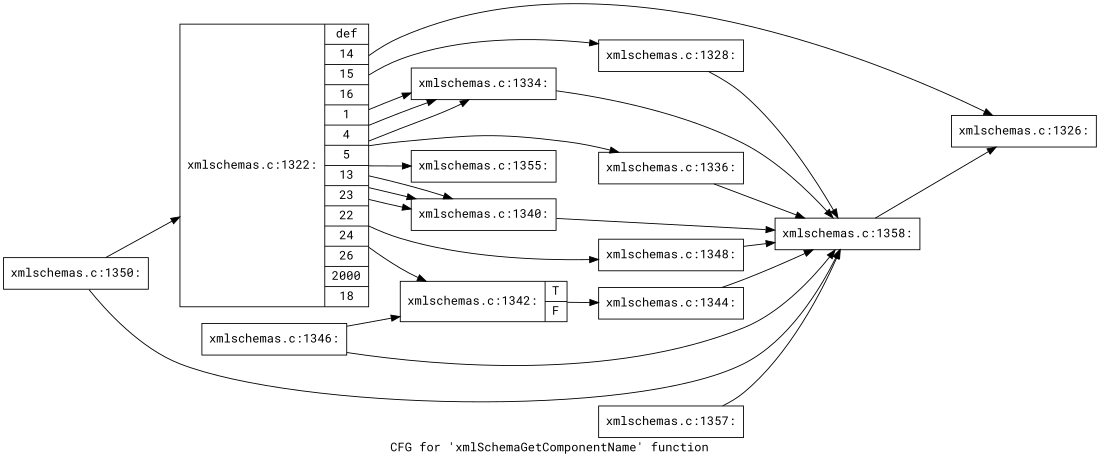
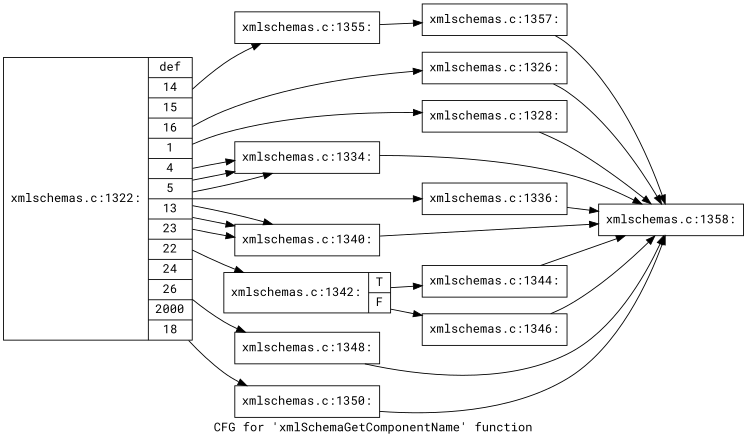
edge "xmlschemas.c:1355:" -> "xmlschemas.c:1357:": added
edge "xmlschemas.c:1358:" -> "xmlschemas.c:1326:": reversed
edge "xmlschemas.c:1350:" -> "xmlschemas.c:1322:": reversed
edge "xmlschemas.c:1346:" -> "xmlschemas.c:1342:": reversed
